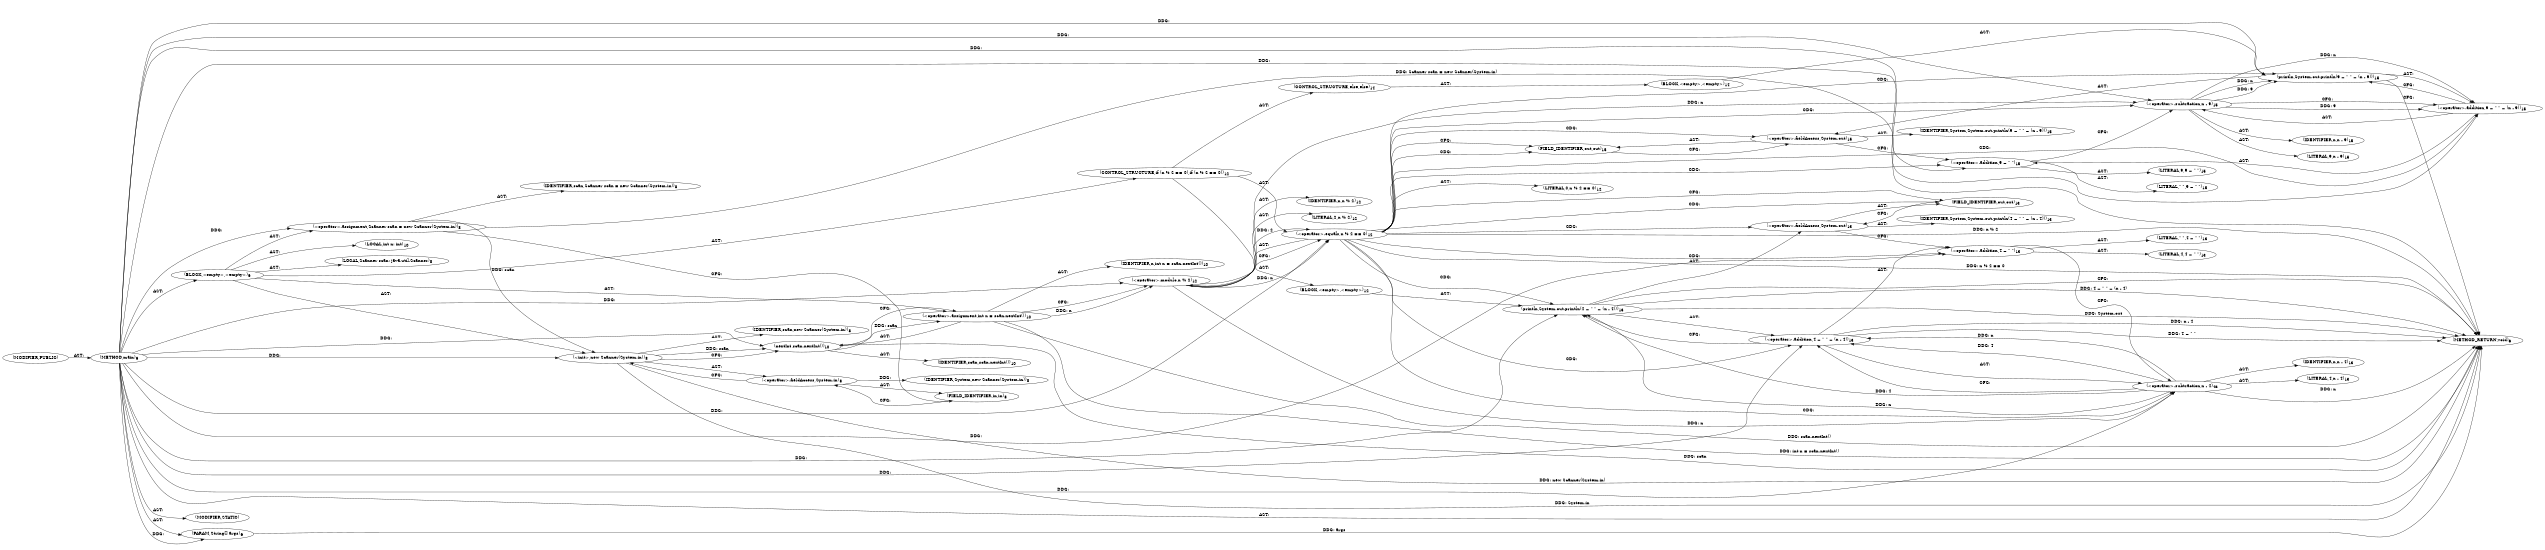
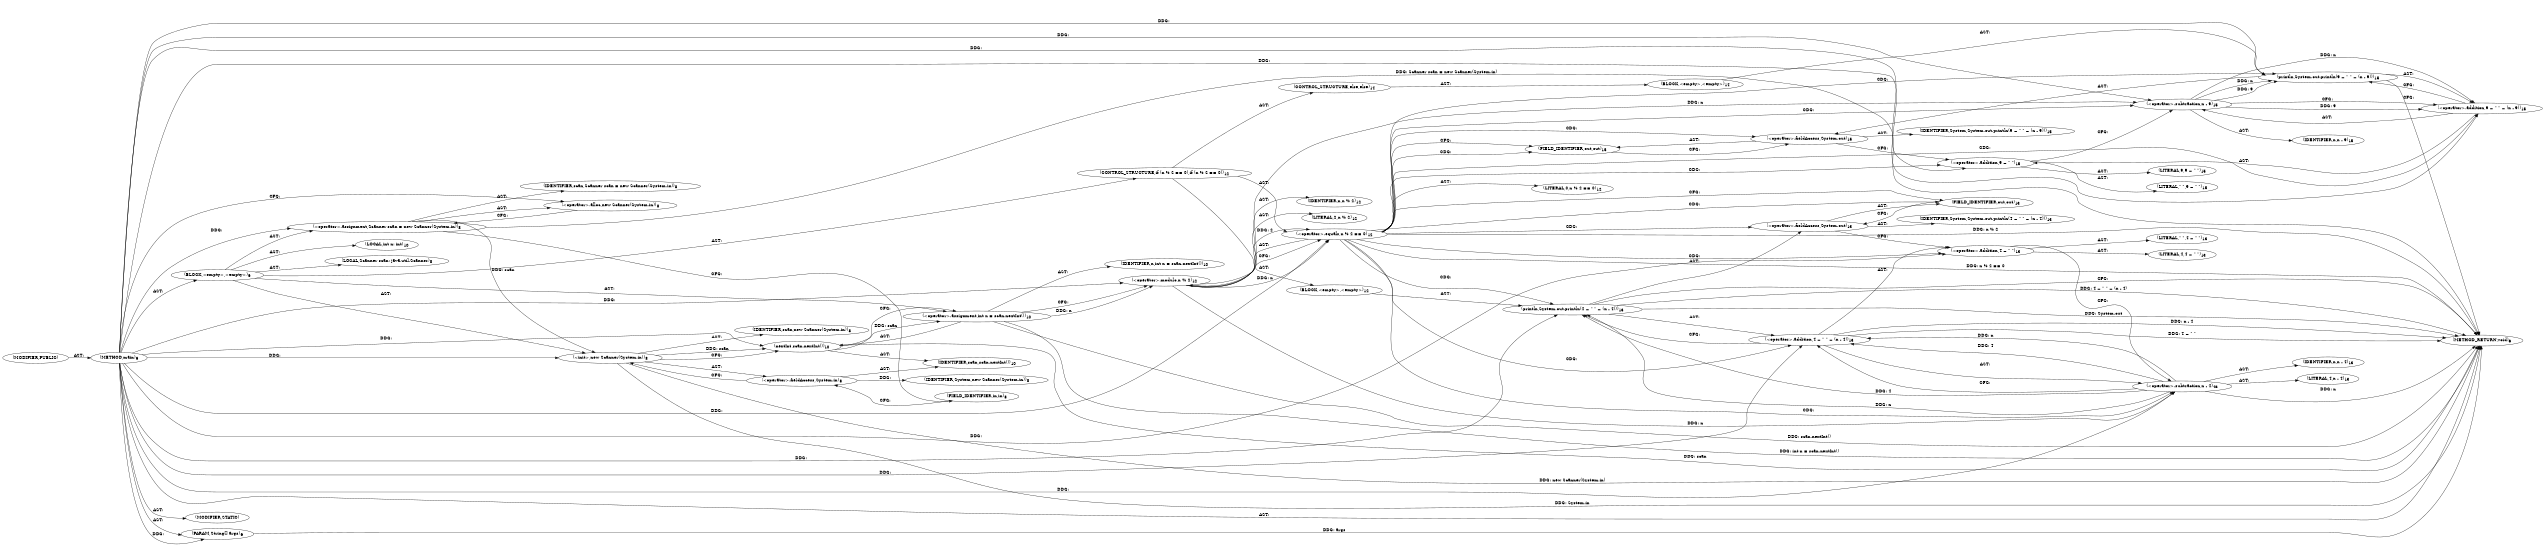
node "(LITERAL,9,n - 9)": removed
node "(<operator>.alloc,new Scanner(System.in))": added
edge "(<operator>.fieldAccess,System.in)" -> "(FIELD_IDENTIFIER,in,in)": now "(<operator>.fieldAccess,System.in)" -> "(IDENTIFIER,scan,scan.nextInt())"
